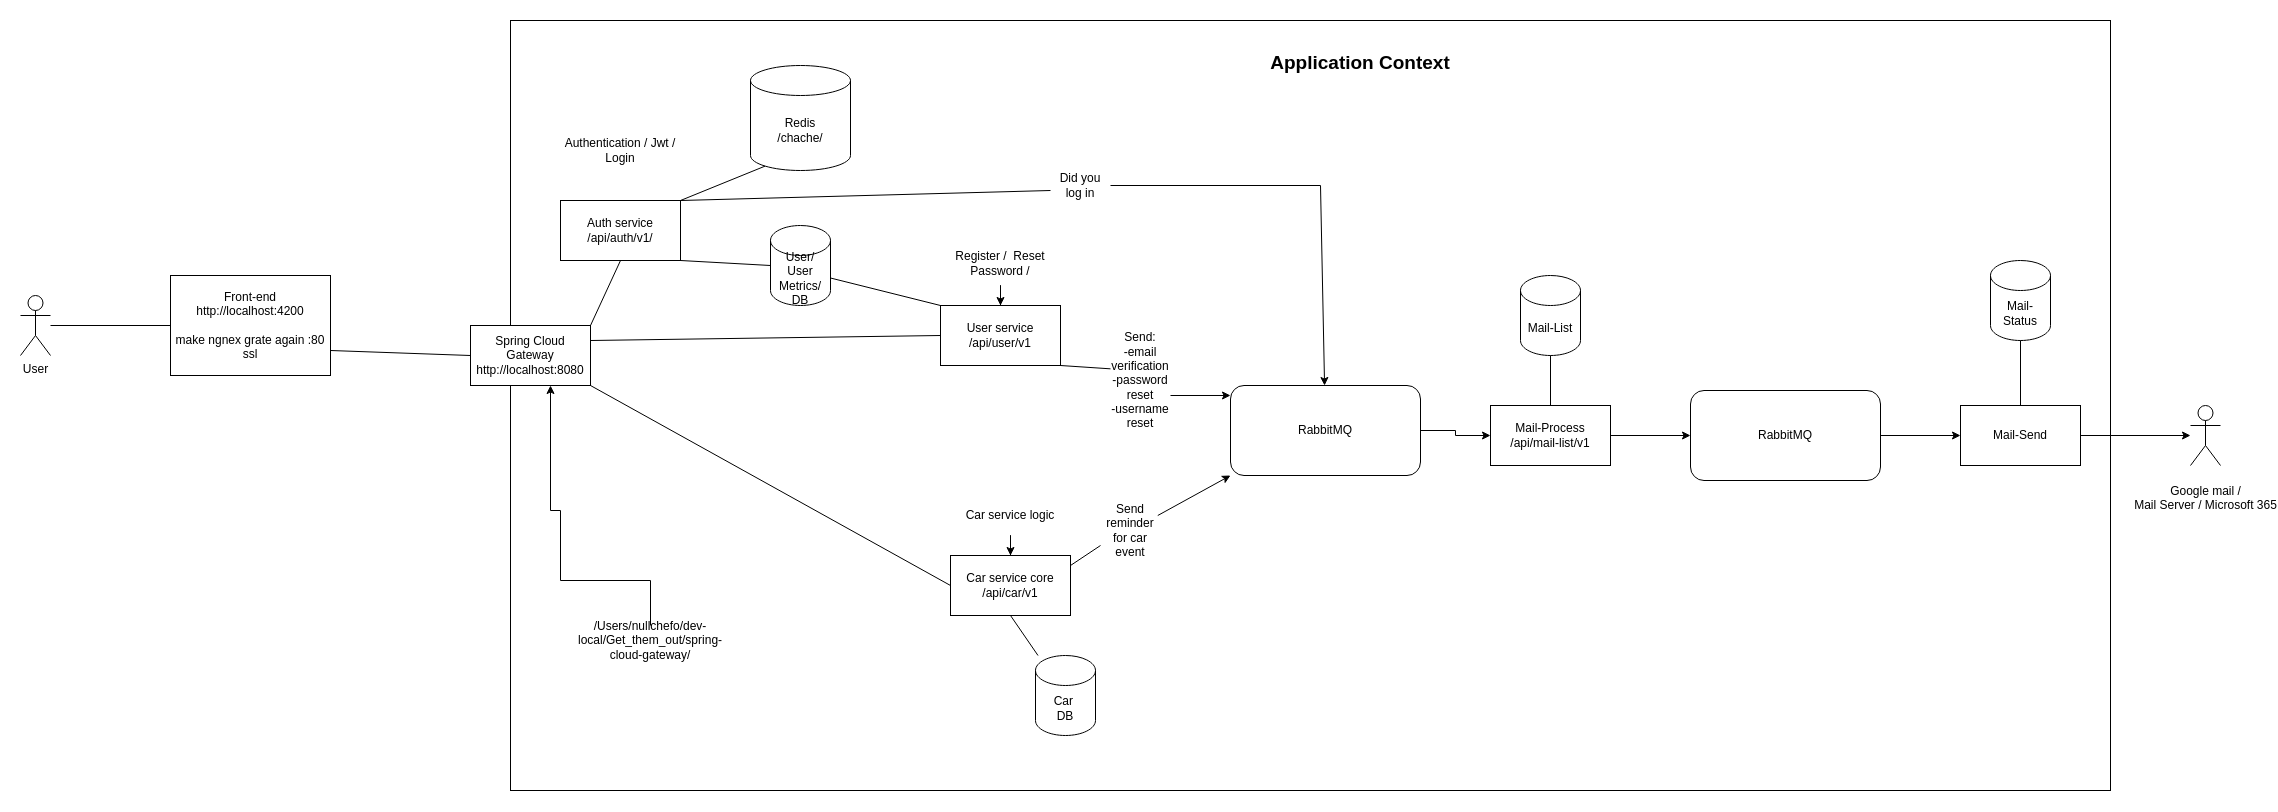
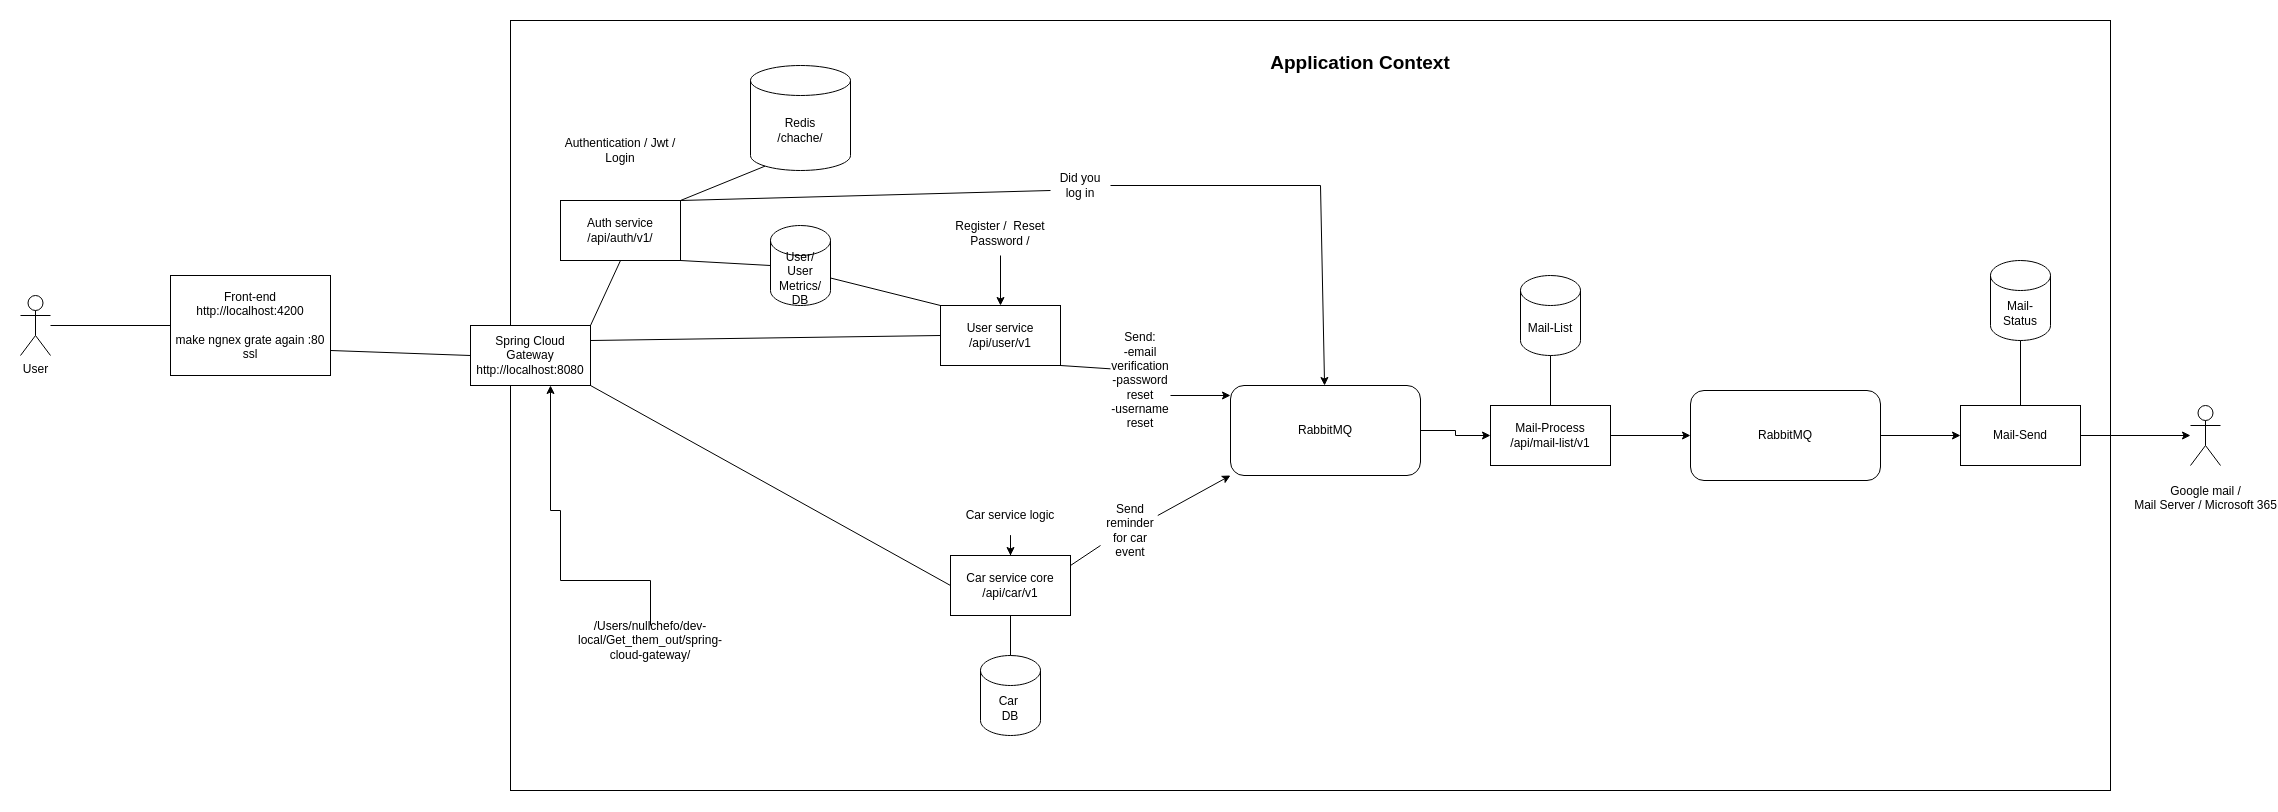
node "Register / Reset Password /": moved (1001, 263) -> (1001, 233)
node "Car DB": moved (1066, 696) -> (1011, 696)
